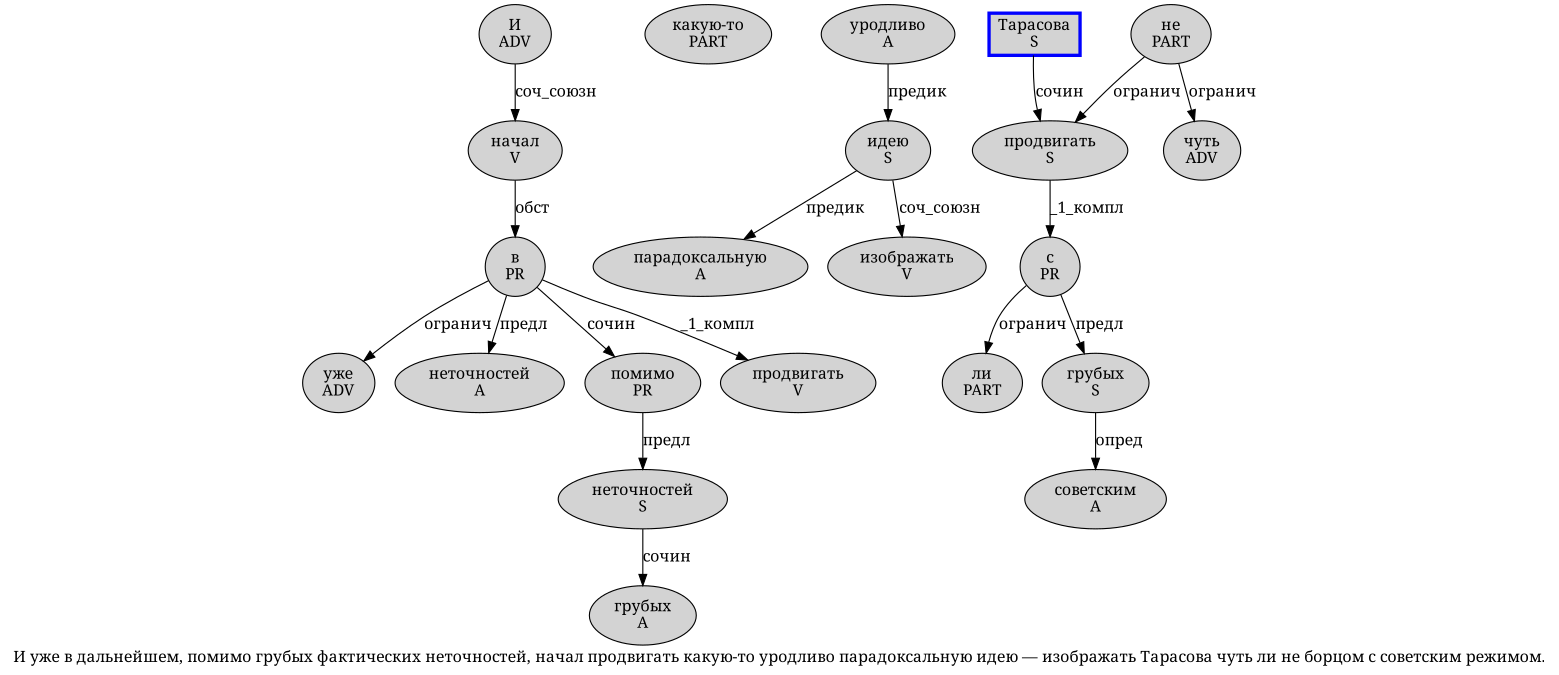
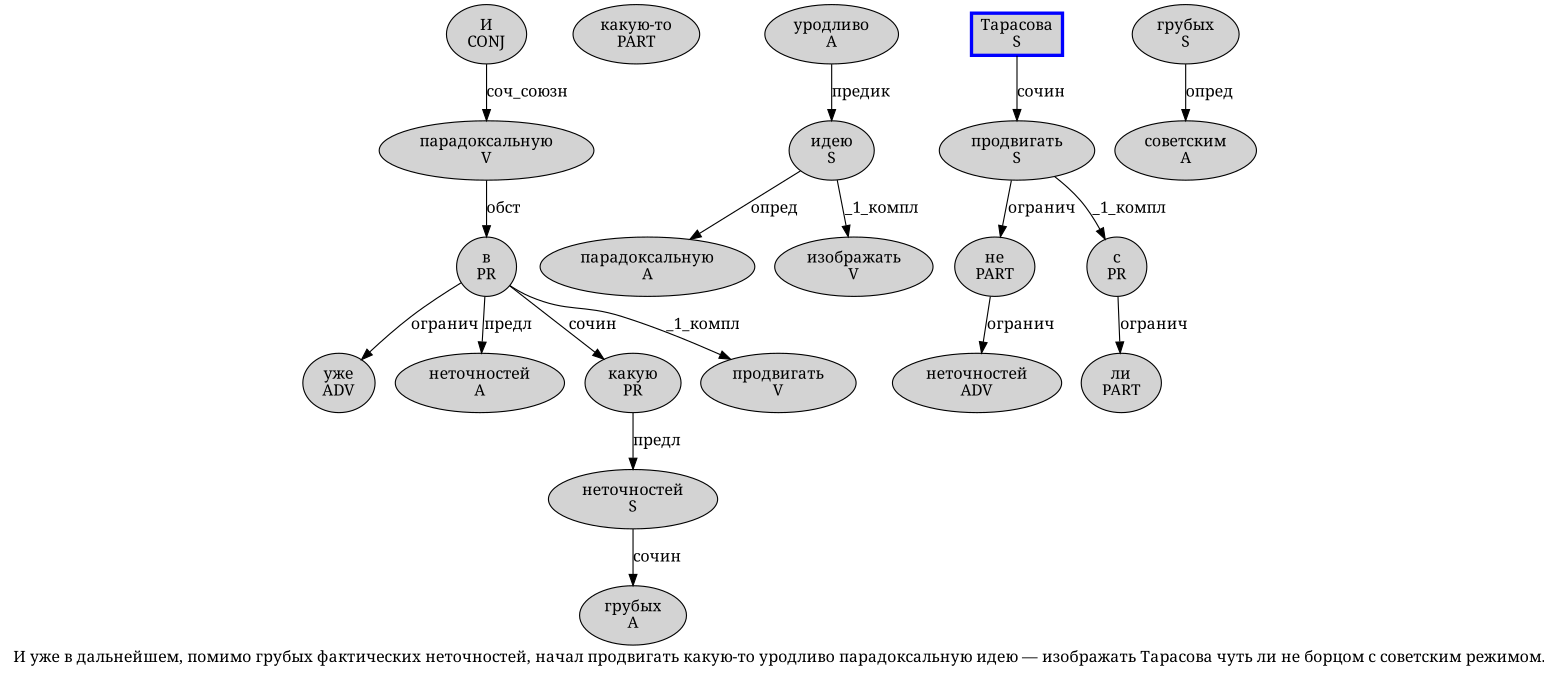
node "И ADV": label "И ADV" -> "И CONJ"
edge "не PART" -> "продвигать S": reversed
node "начал V": label "начал V" -> "парадоксальную V"
node "чуть ADV": label "чуть ADV" -> "неточностей ADV"
edge "идею S" -> "парадоксальную A": label "предик" -> "опред"
edge "идею S" -> "изображать V": label "соч_союзн" -> "_1_компл"
edge "с PR" -> "грубых S": removed, label "предл"
node "помимо PR": label "помимо PR" -> "какую PR"
